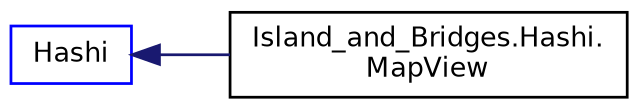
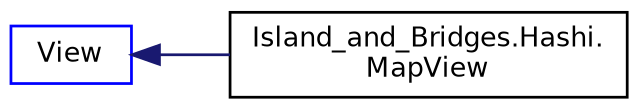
node "Hashi": label "Hashi" -> "View"
